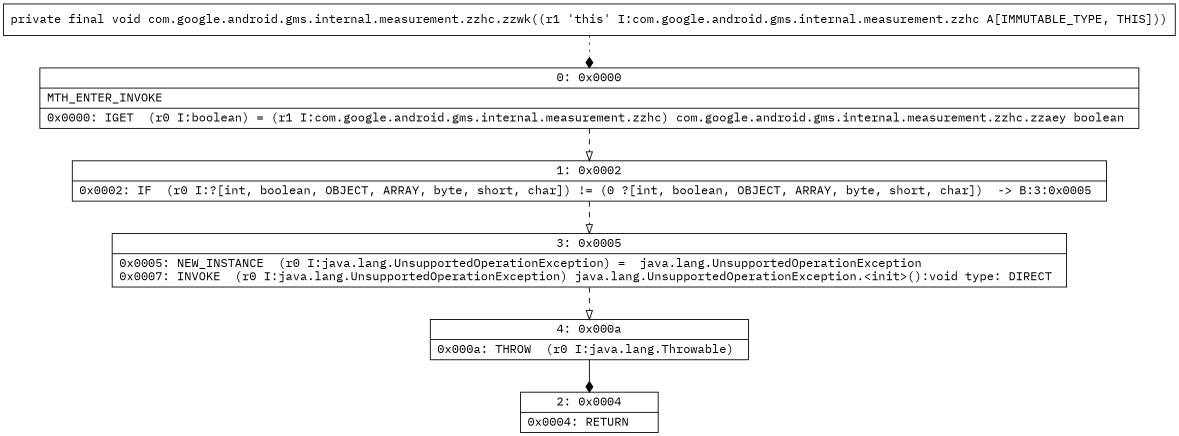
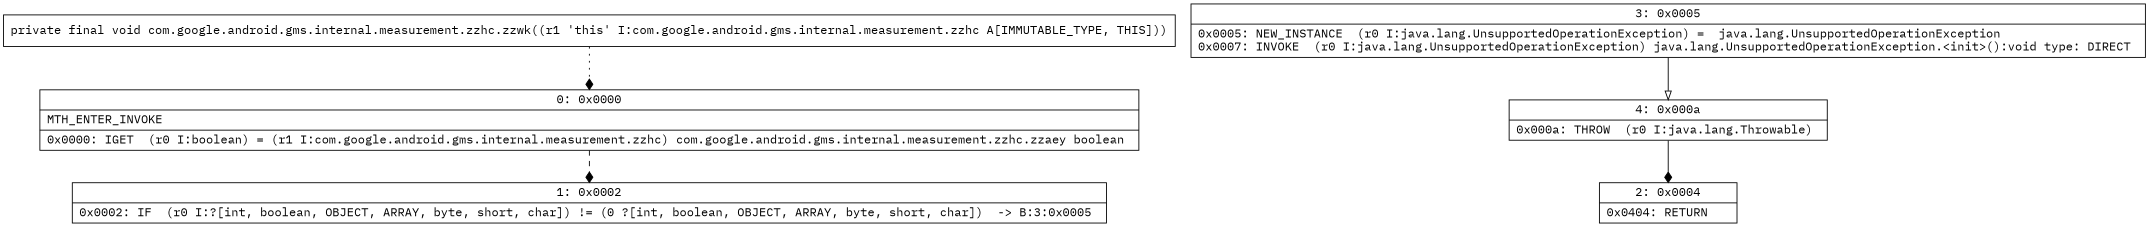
edge "0: 0x0000" -> "1: 0x0002": arrowhead onormal -> diamond
edge "1: 0x0002" -> "3: 0x0005": removed
edge "3: 0x0005" -> "4: 0x000a": style dashed -> solid
node "2: 0x0004": text "0x0004: RETURN" -> "0x0404: RETURN"
